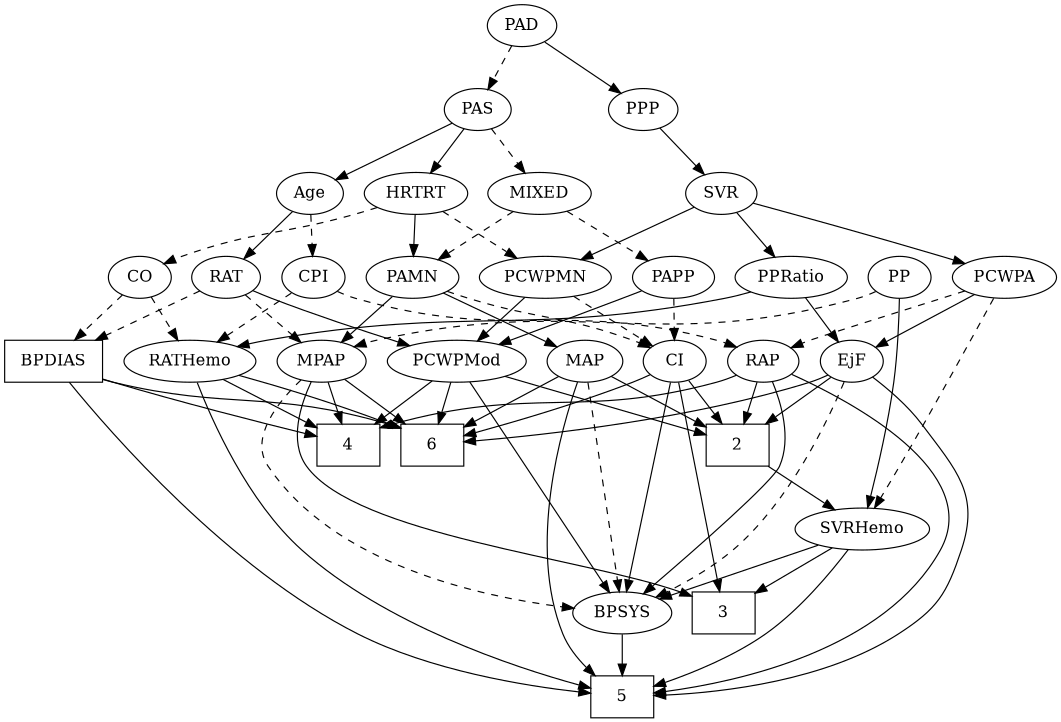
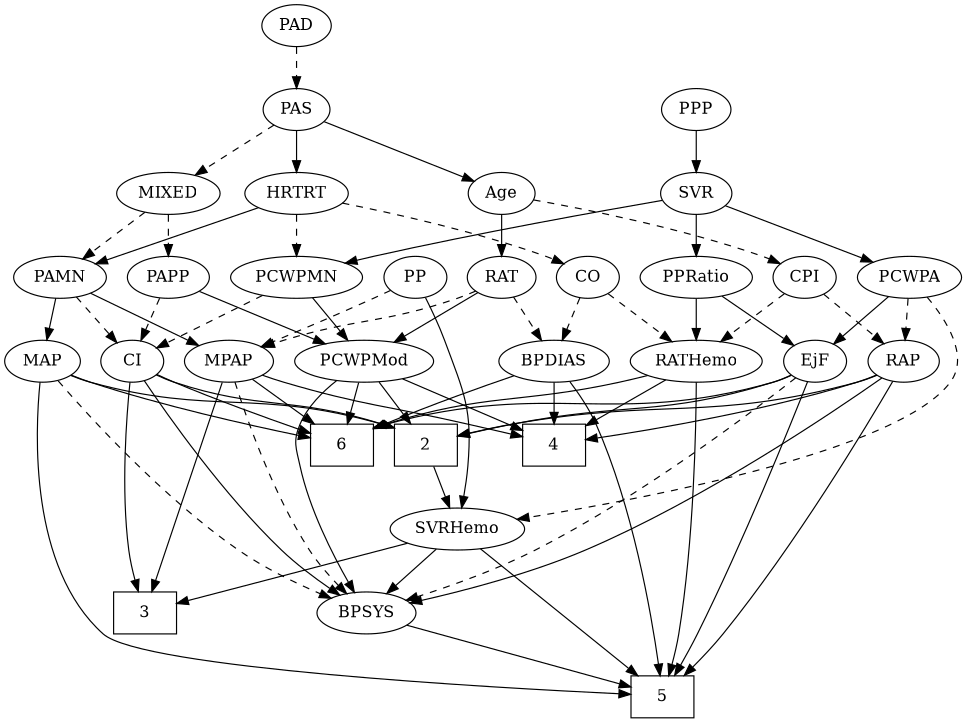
edge "PAD" -> "PPP": removed
node "BPDIAS": shape box -> ellipse
